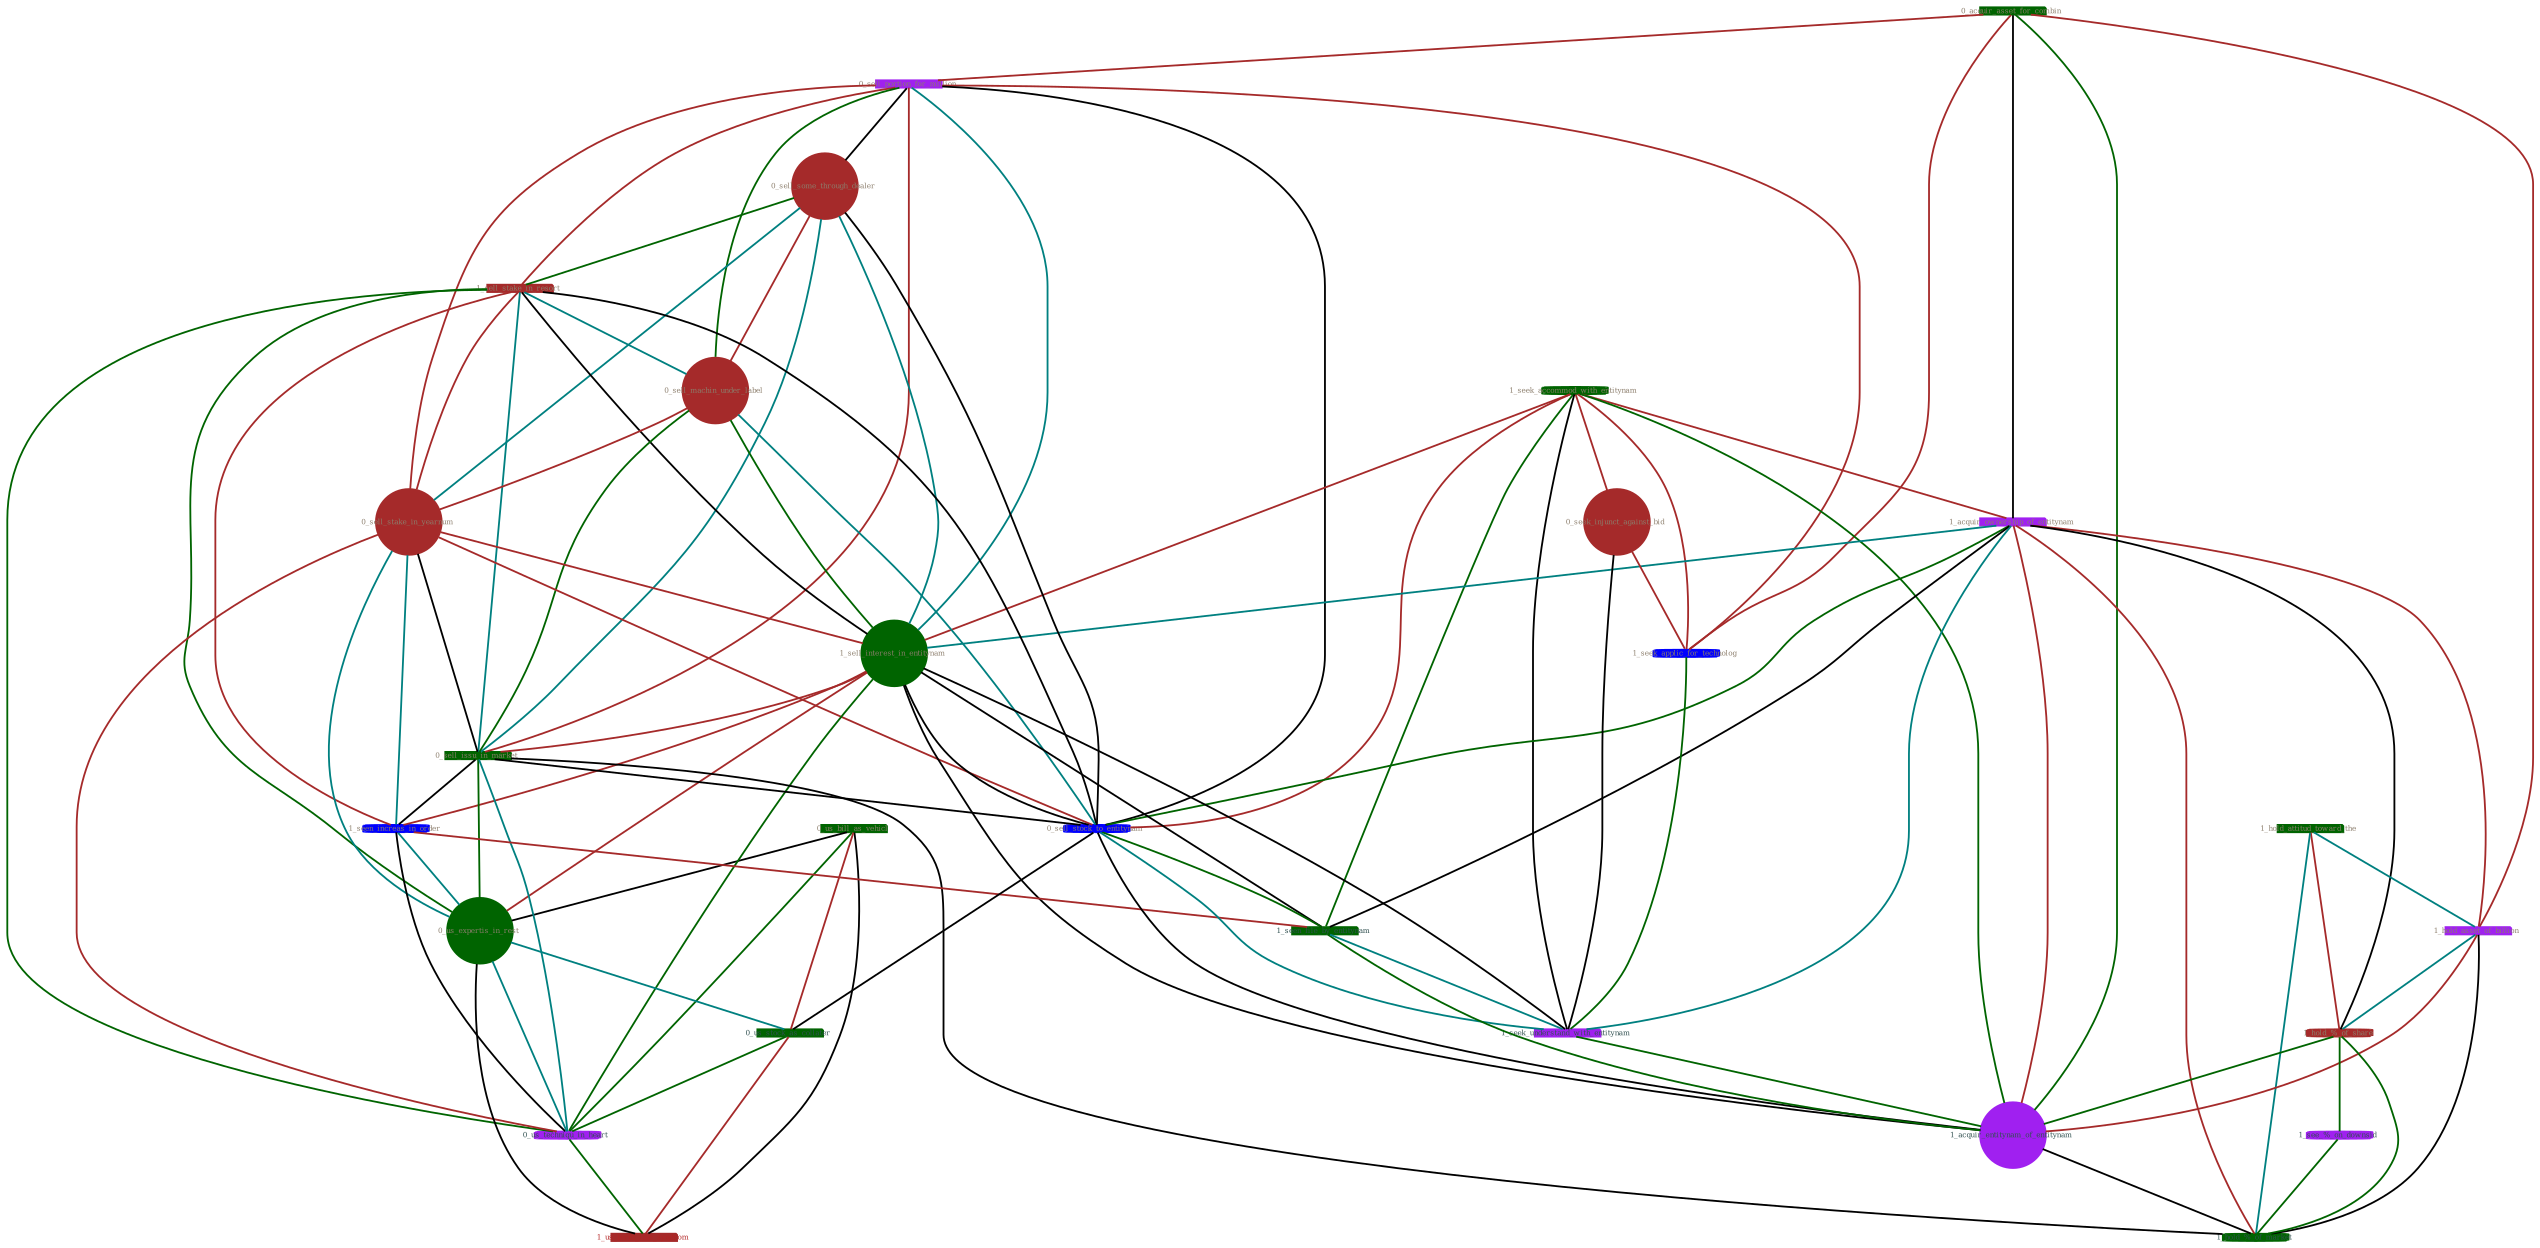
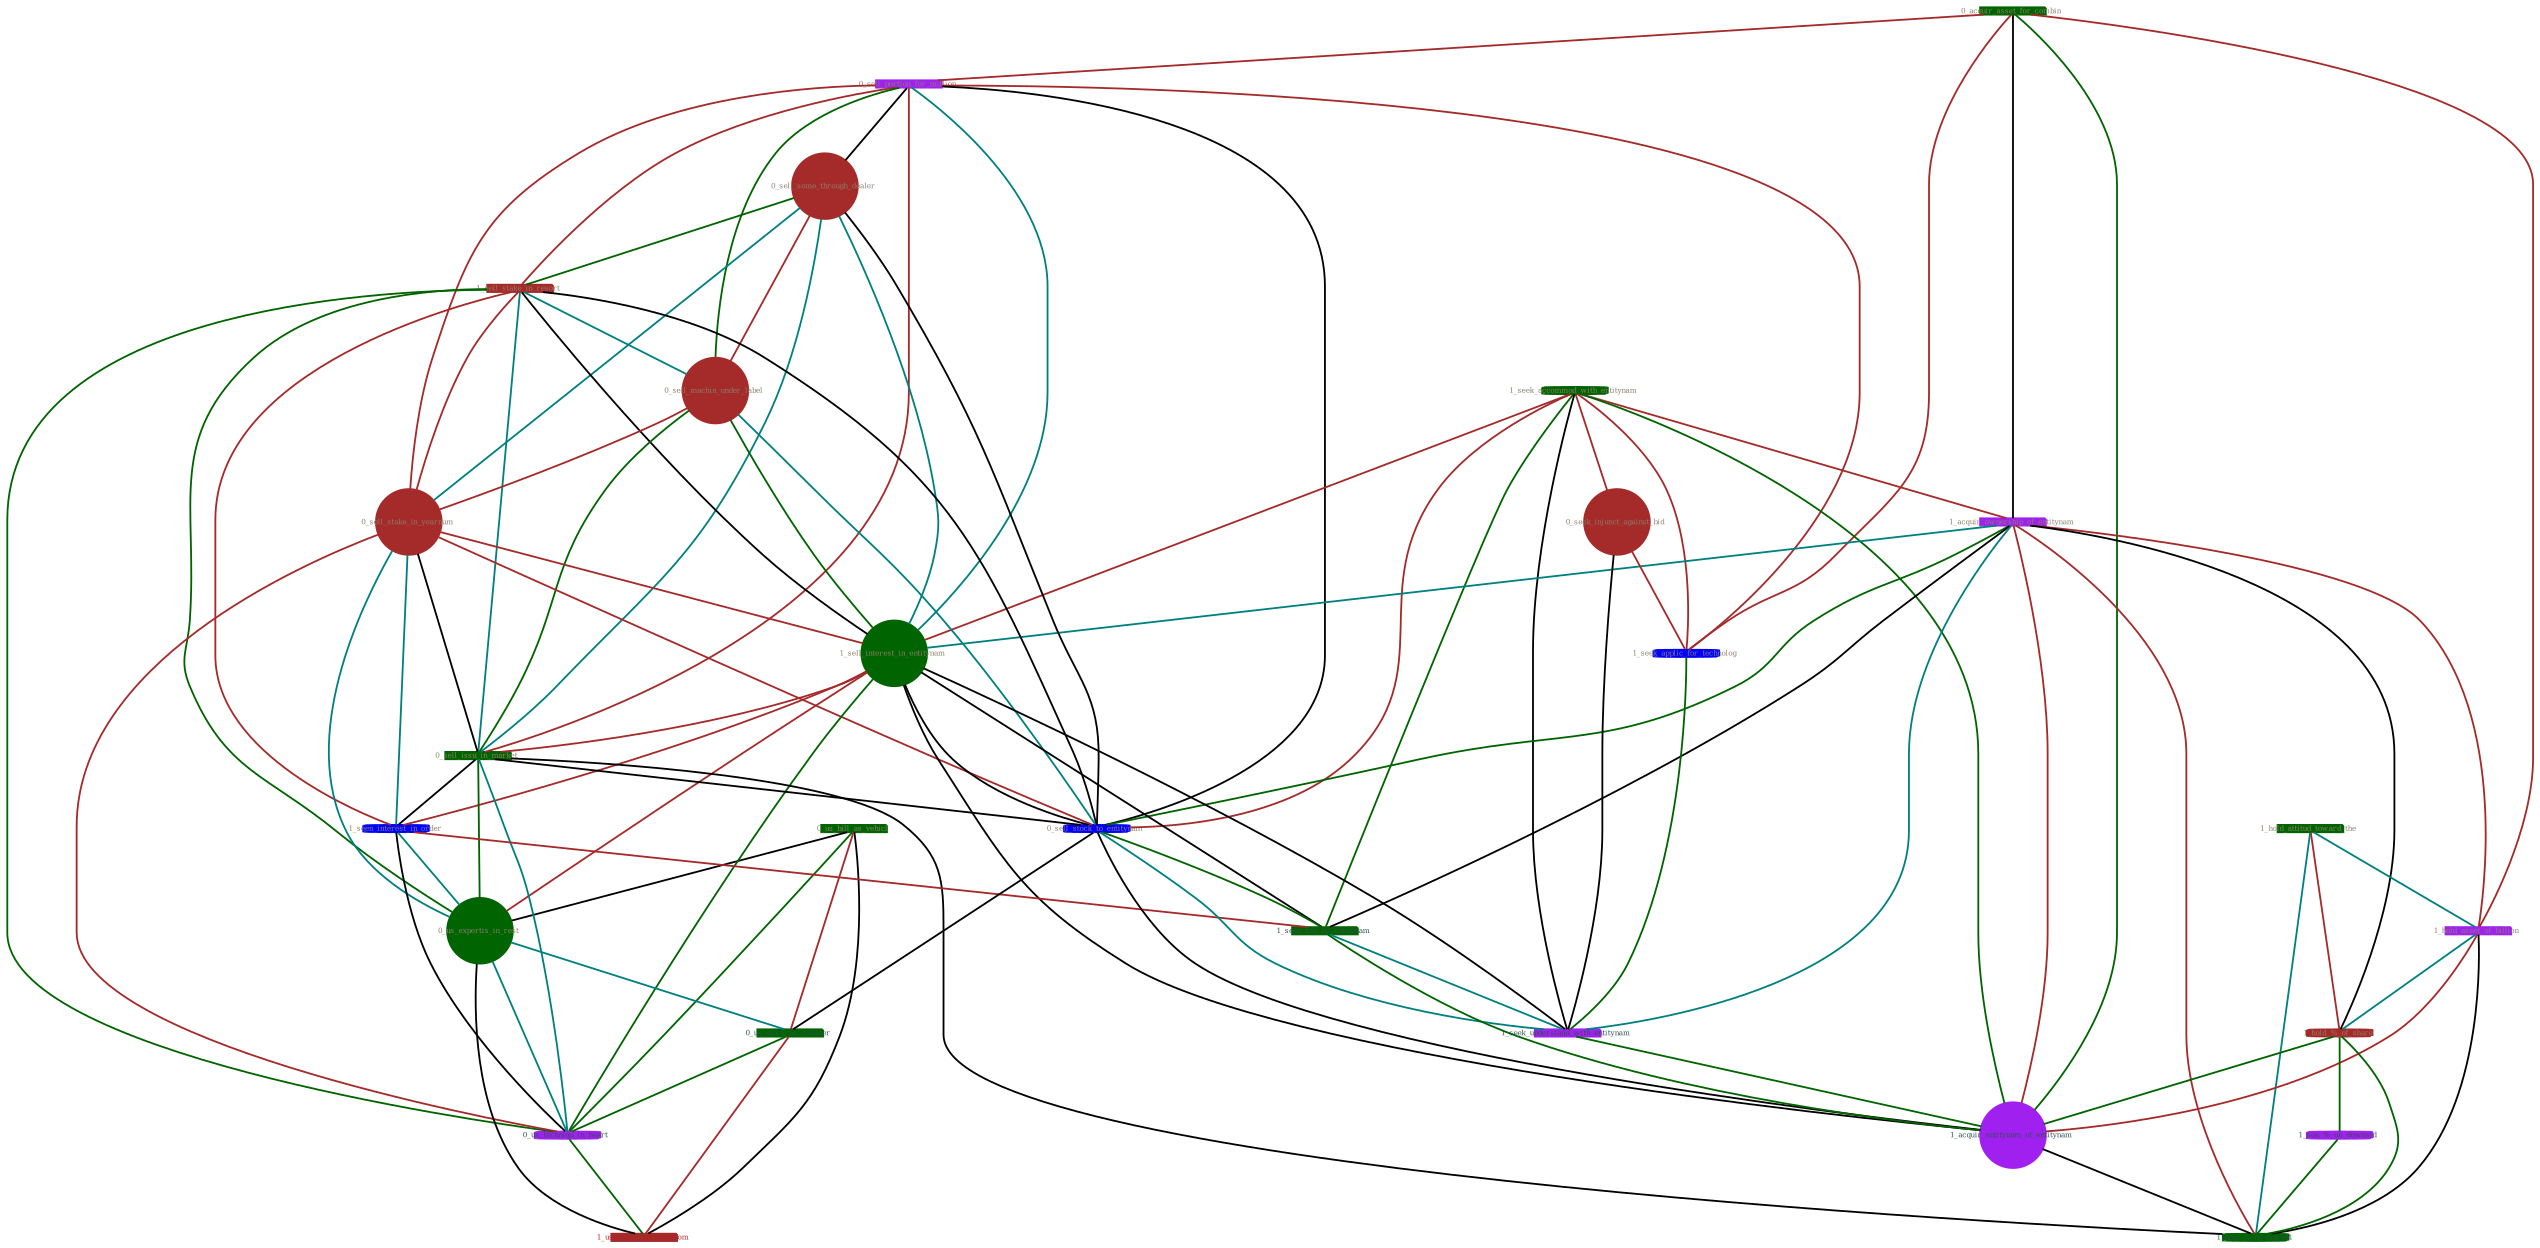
node "1_seen_increas_in_order": label "1_seen_increas_in_order" -> "1_seen_interest_in_order"
